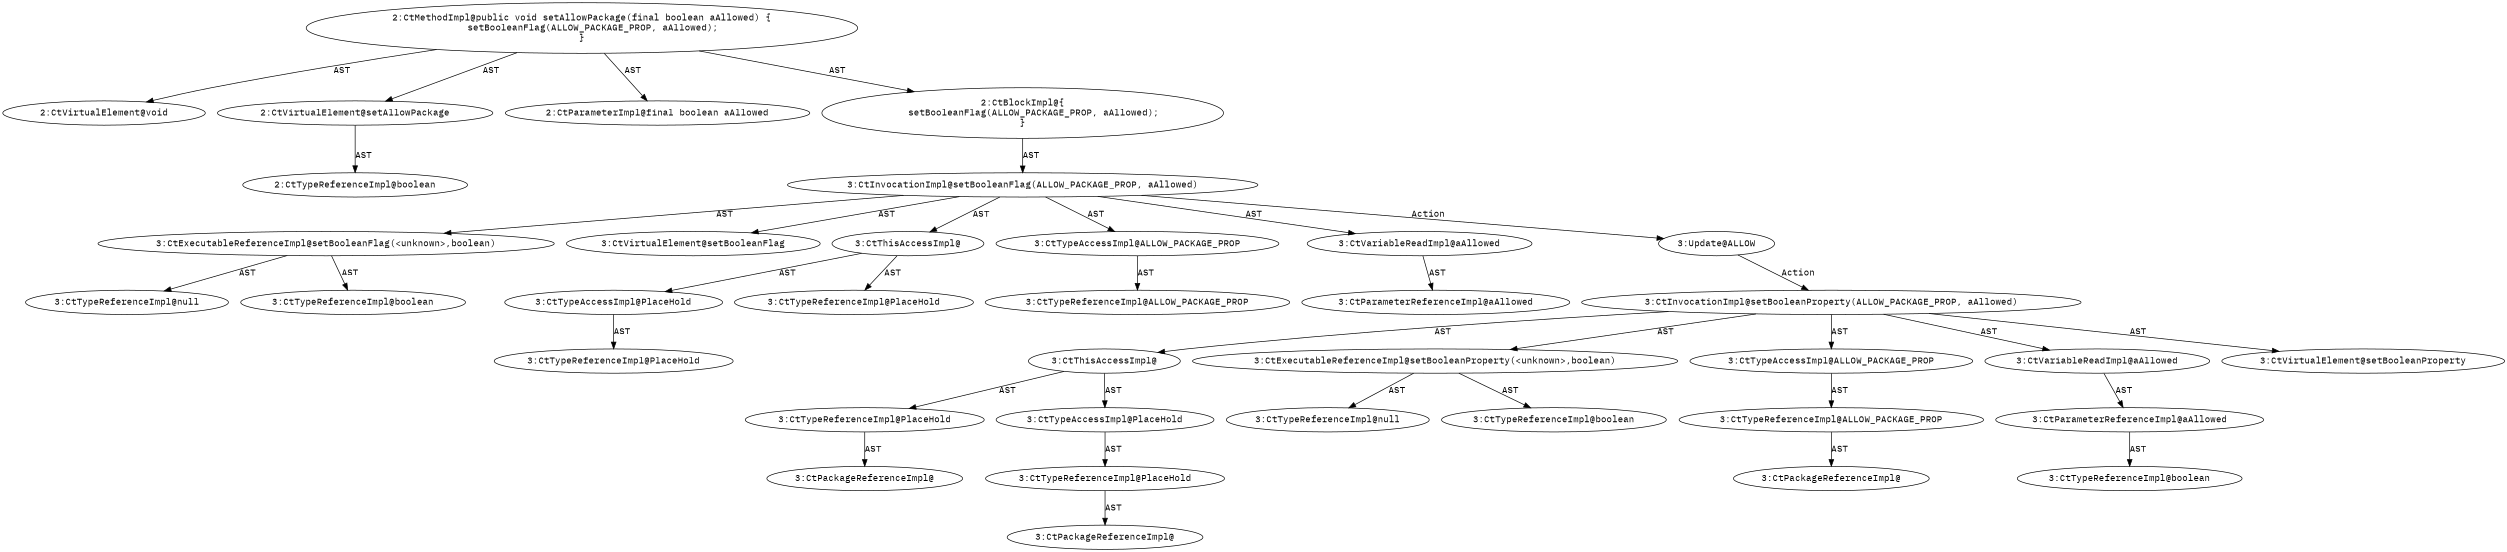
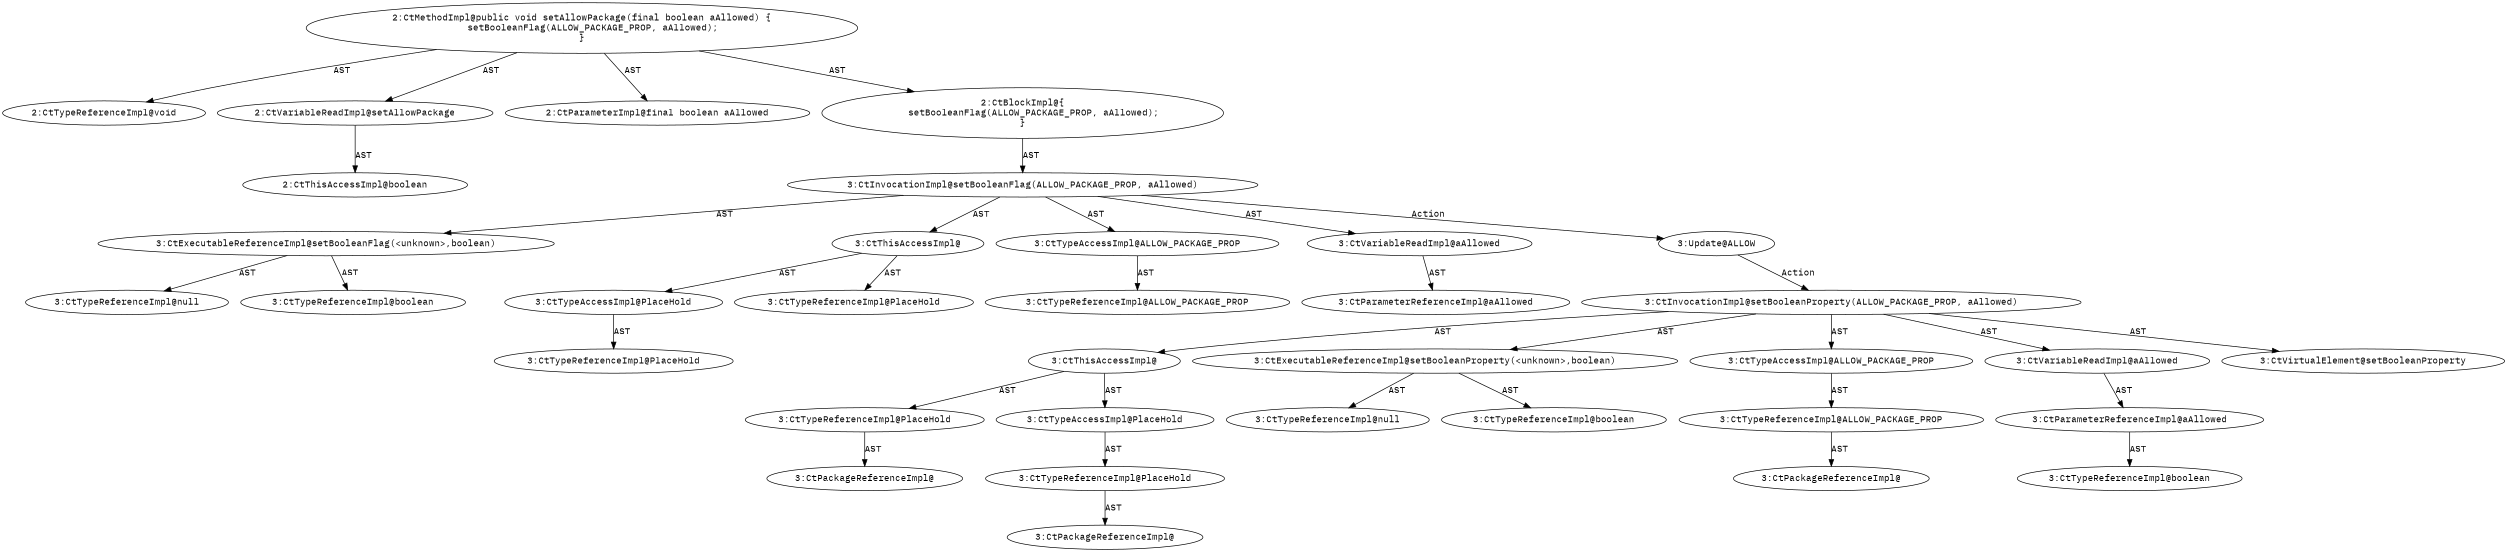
node "2:CtVirtualElement@void": label "2:CtVirtualElement@void" -> "2:CtTypeReferenceImpl@void"
node "2:CtVirtualElement@setAllowPackage": label "2:CtVirtualElement@setAllowPackage" -> "2:CtVariableReadImpl@setAllowPackage"
node "2:CtTypeReferenceImpl@boolean": label "2:CtTypeReferenceImpl@boolean" -> "2:CtThisAccessImpl@boolean"
node "3:CtVirtualElement@setBooleanFlag": removed
